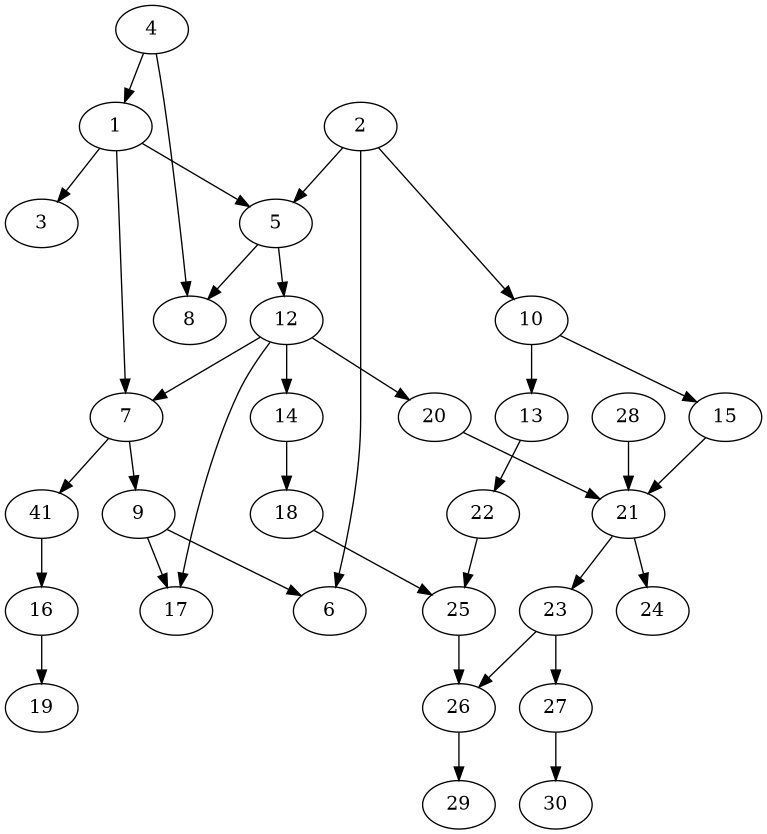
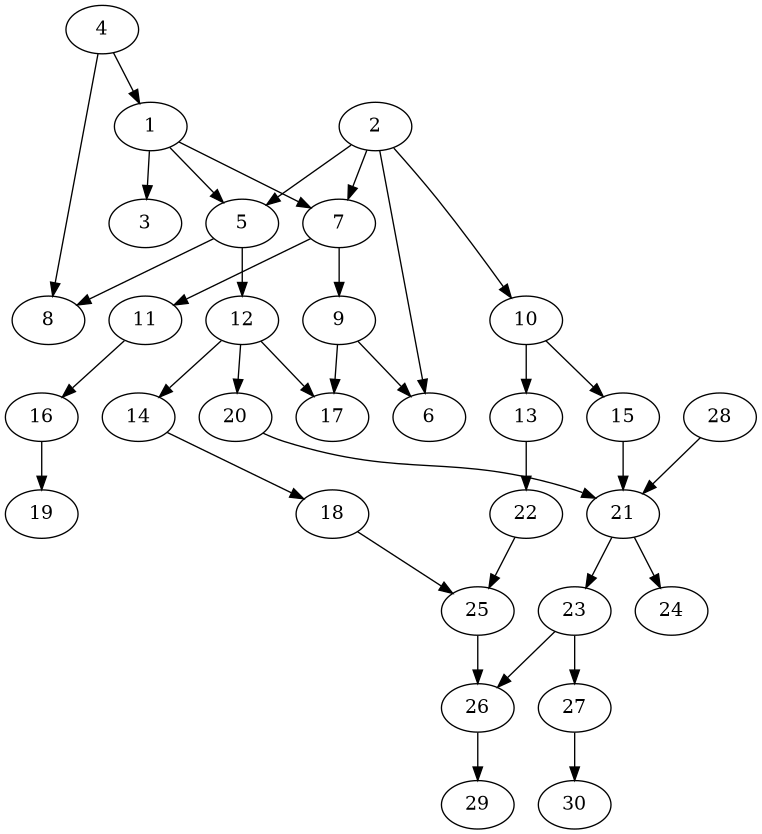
edge "12" -> "7": now "2" -> "7"
node "41": label "41" -> "11"
